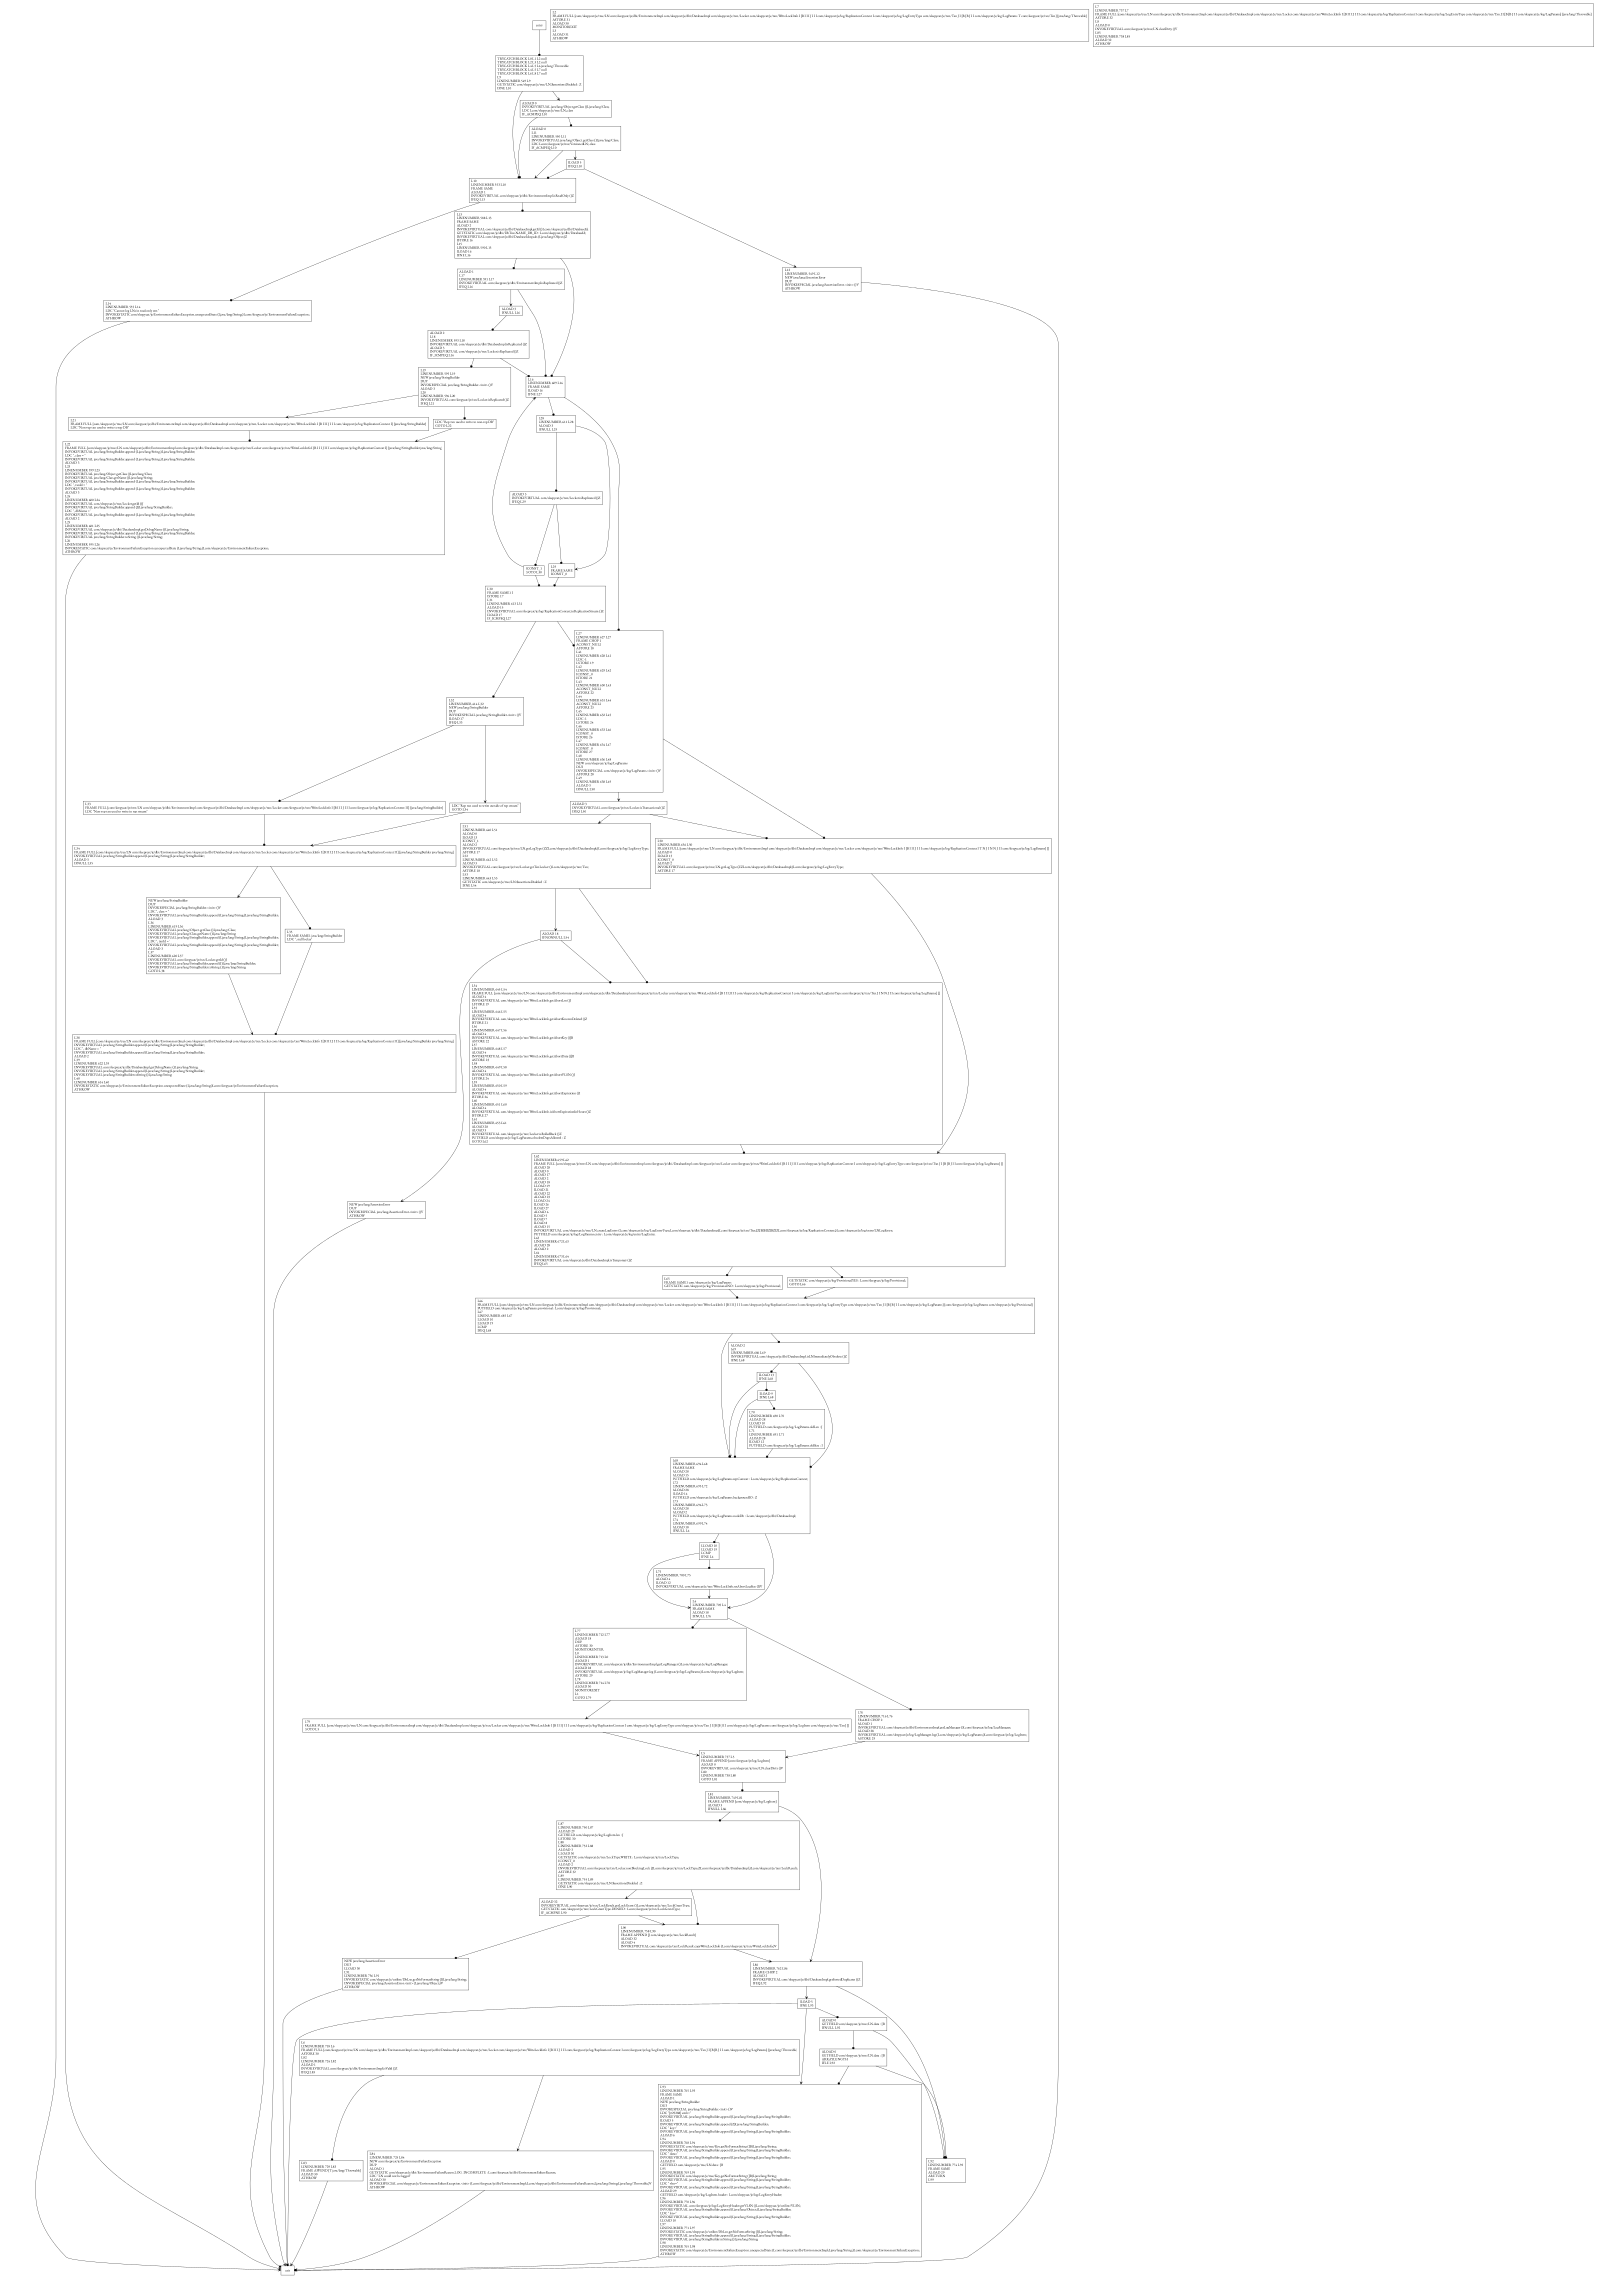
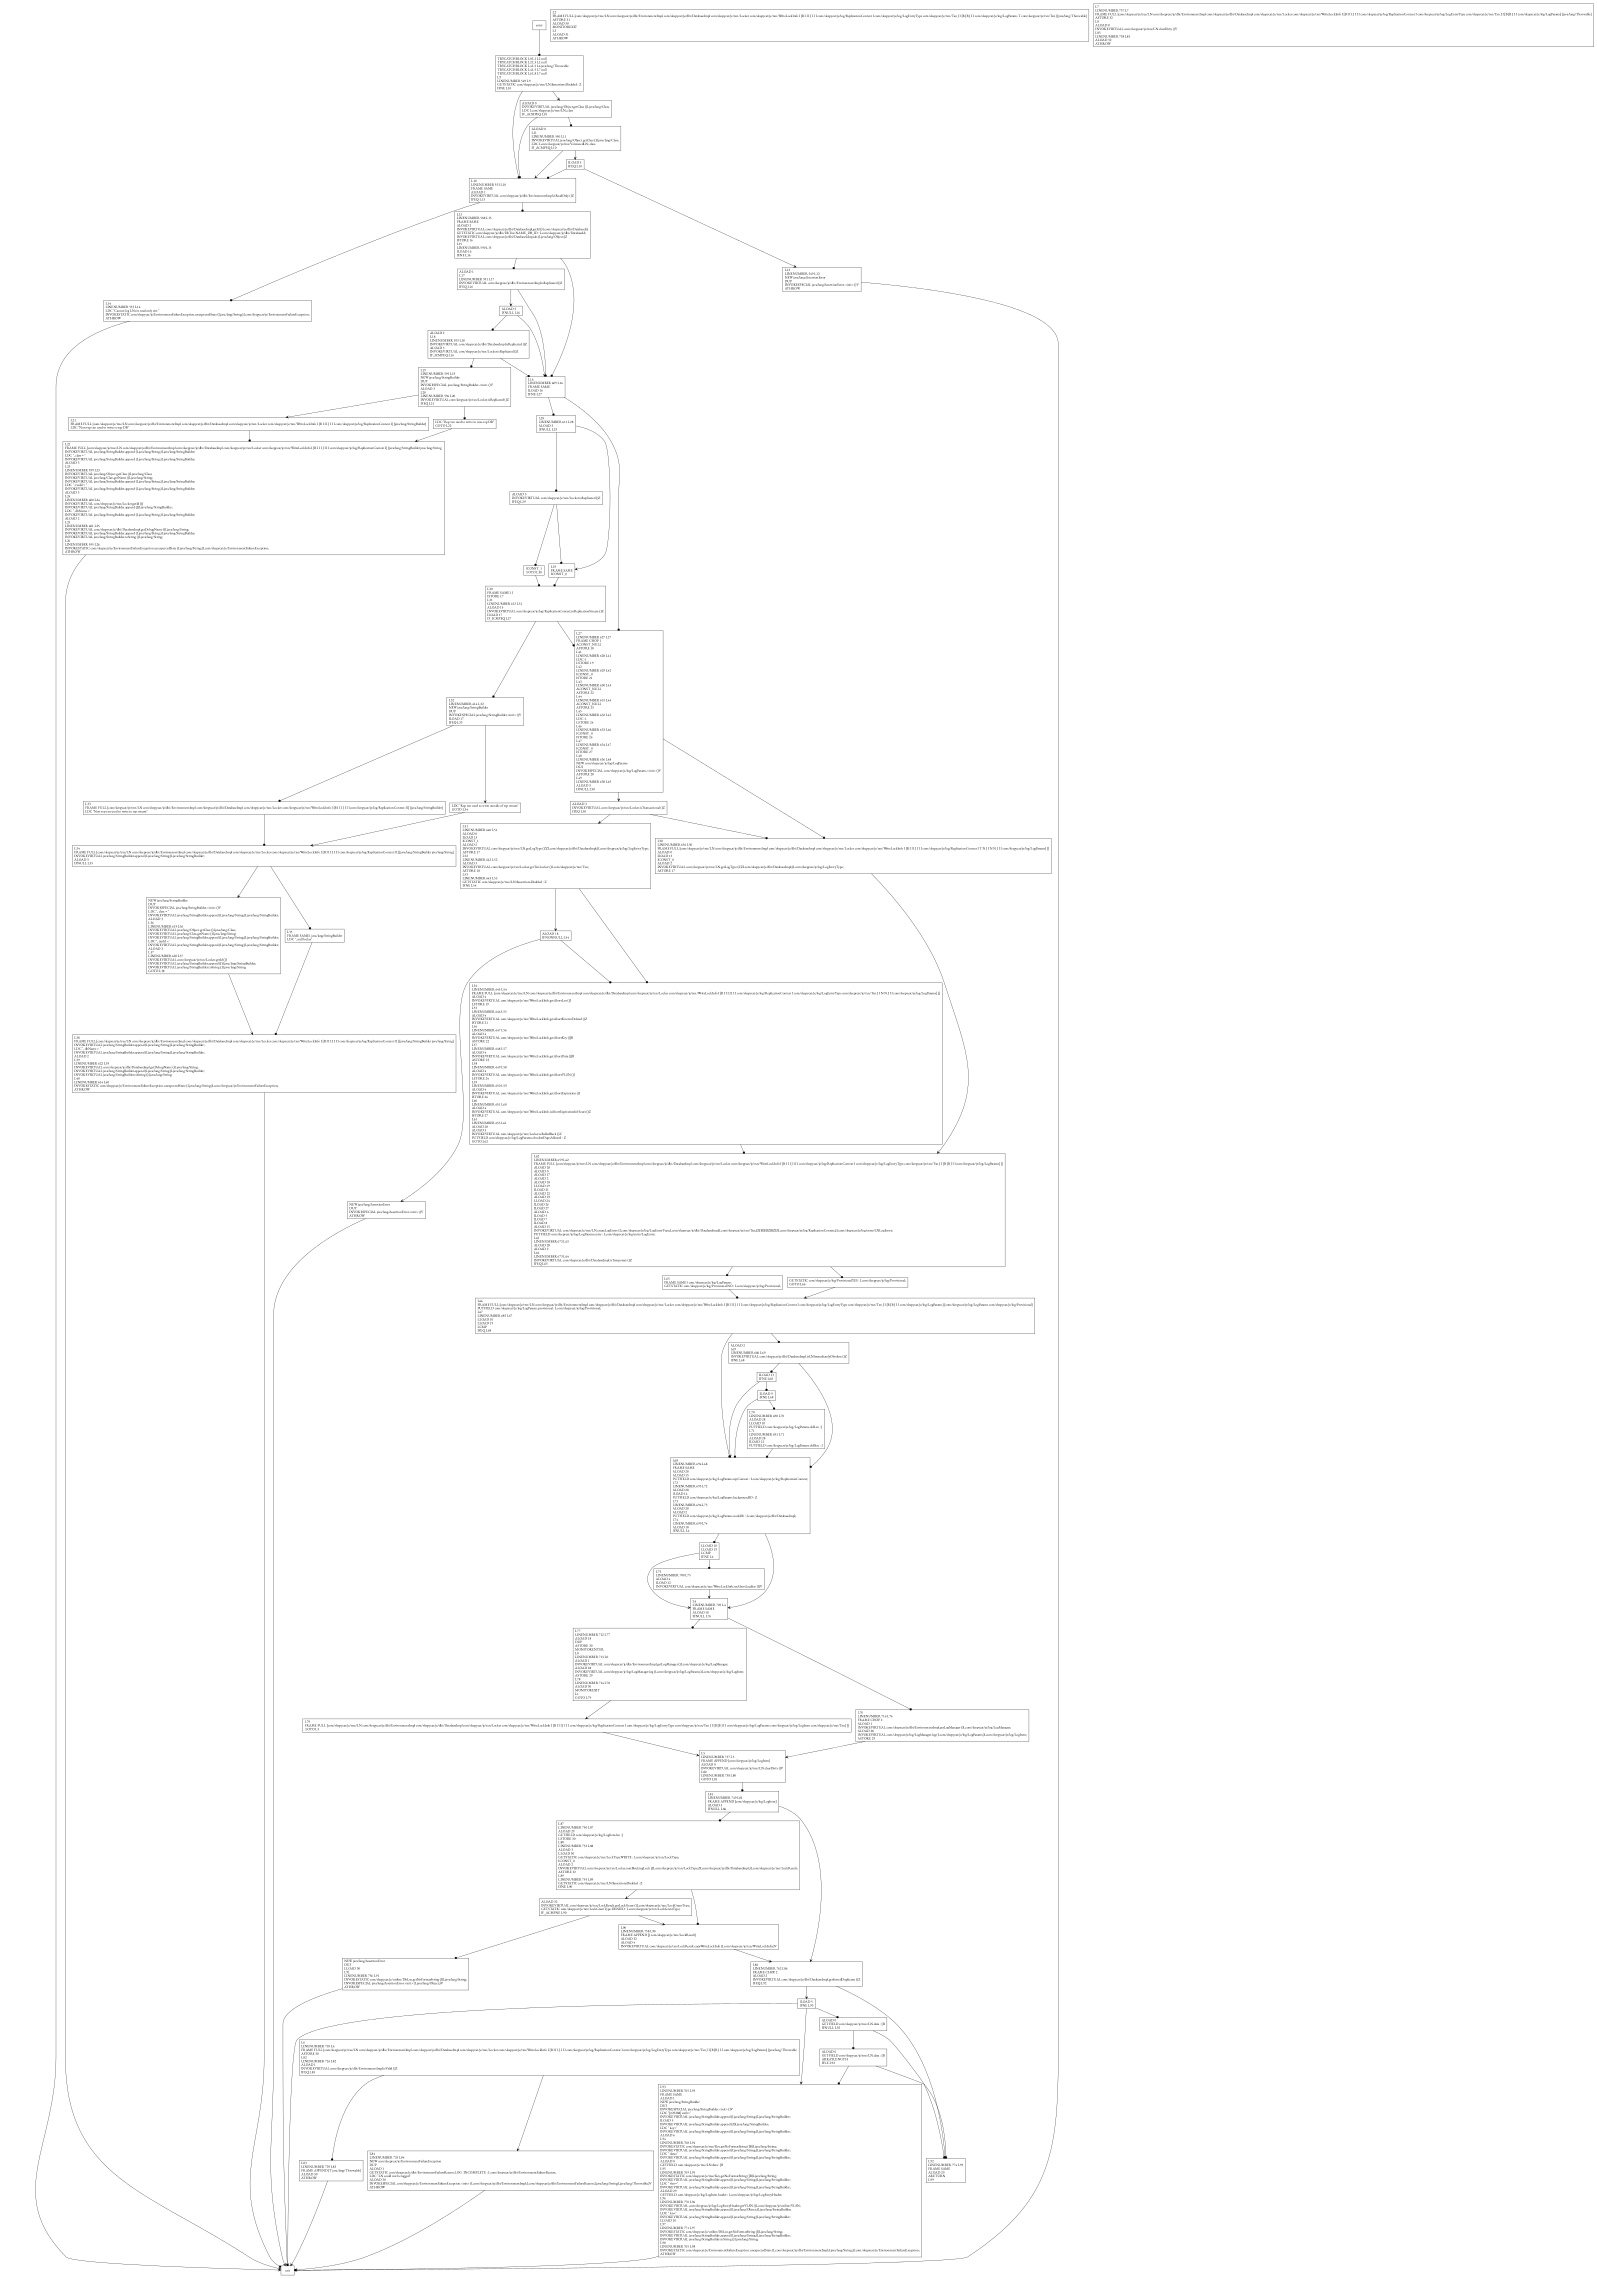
edge "ICONST_1 GOTO L30" -> "L16 LINENUMBER 609 L16 FRAME SAME ILOAD 16 IFNE L27": now "ALOAD 3 IFNULL L16" -> "L16 LINENUMBER 609 L16 FRAME SAME ILOAD 16 IFNE L27"
